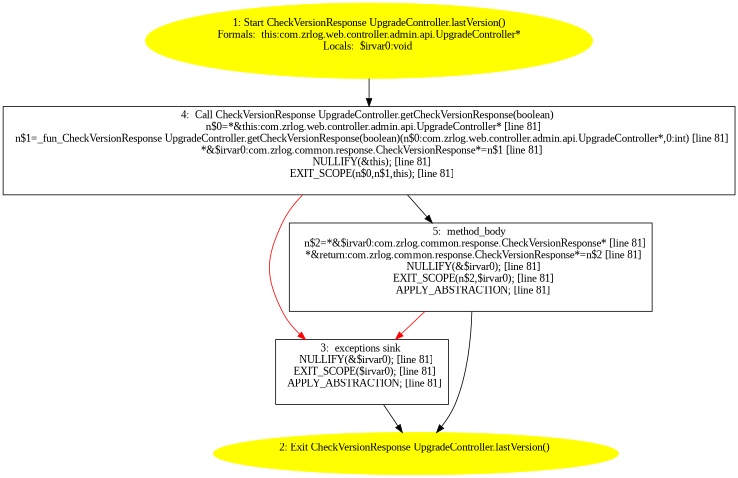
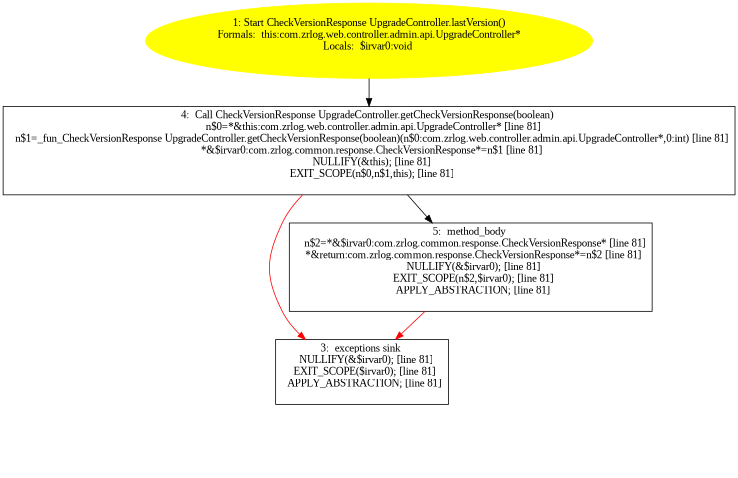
node "2: Exit CheckVersionResponse UpgradeController.lastVersion()": removed
